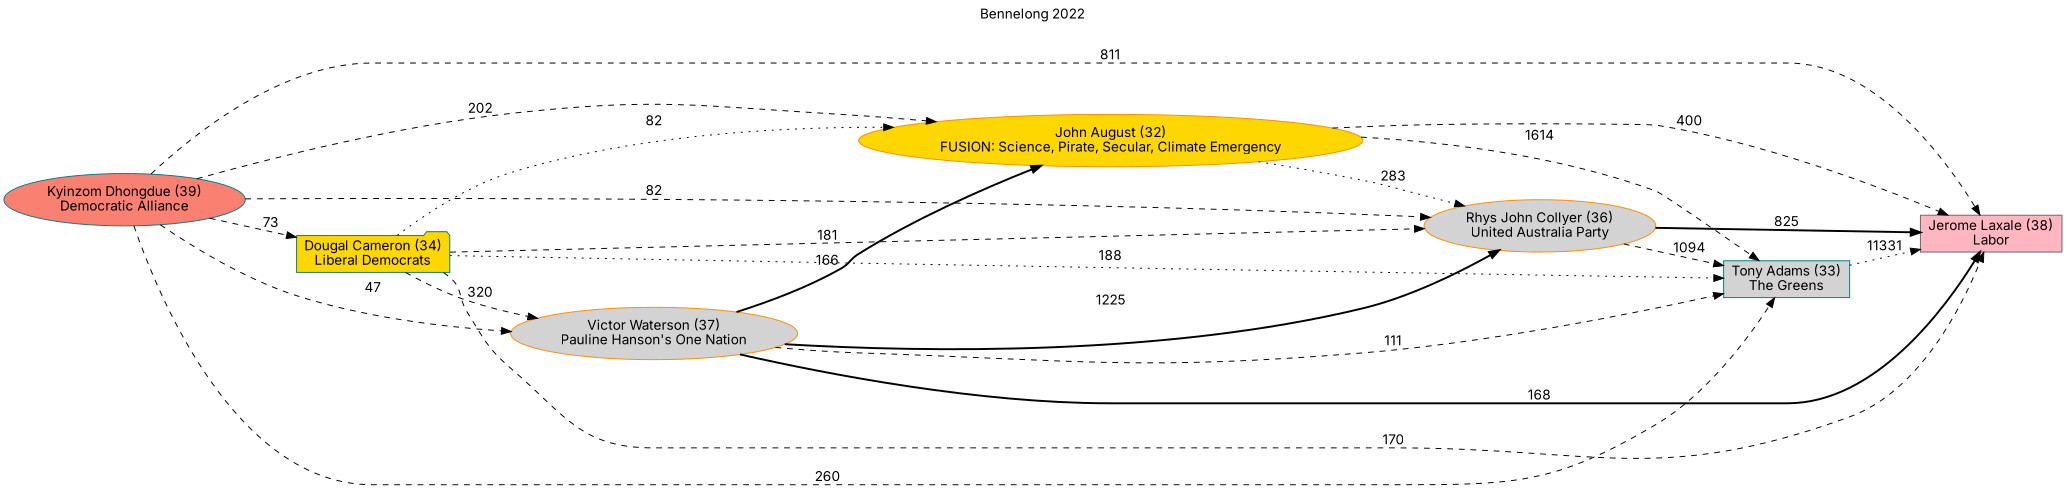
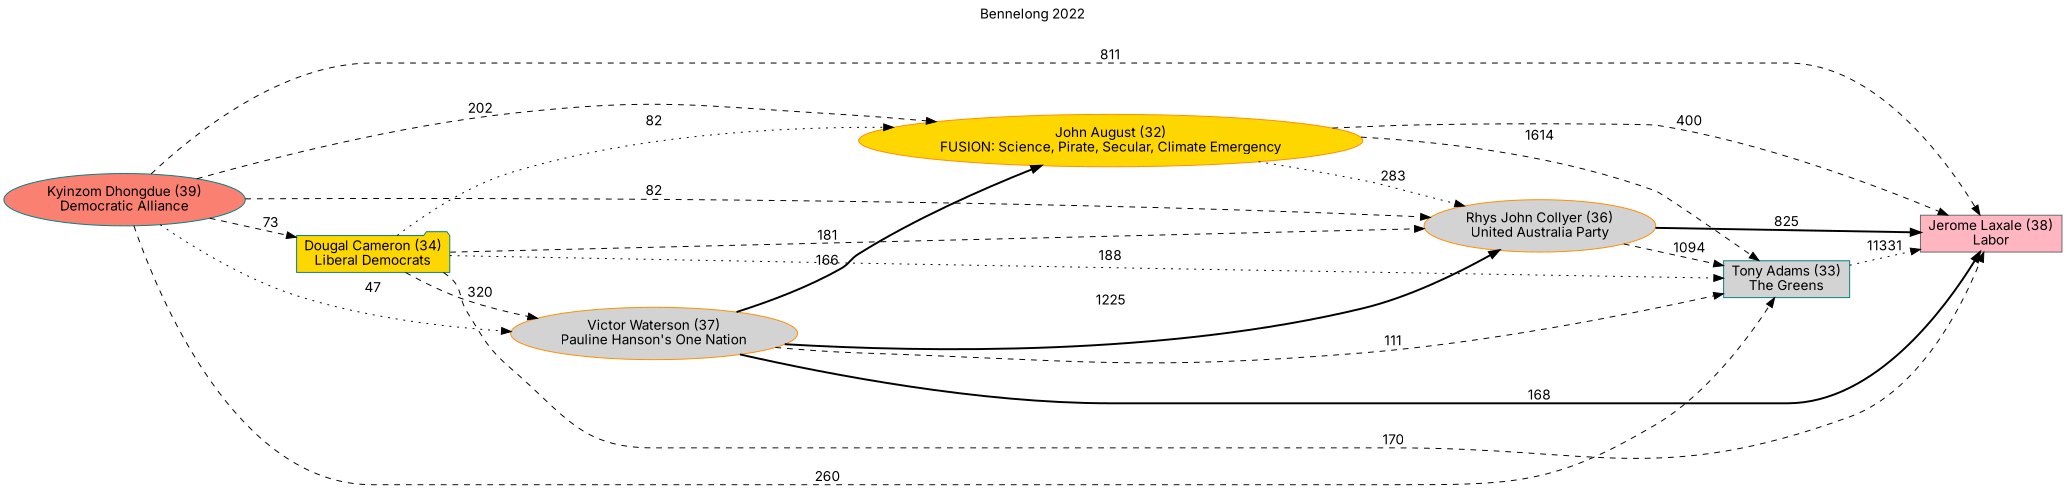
edge "Kyinzom Dhongdue (39) Democratic Alliance" -> "Victor Waterson (37) Pauline Hanson's One Nation": style dashed -> dotted
